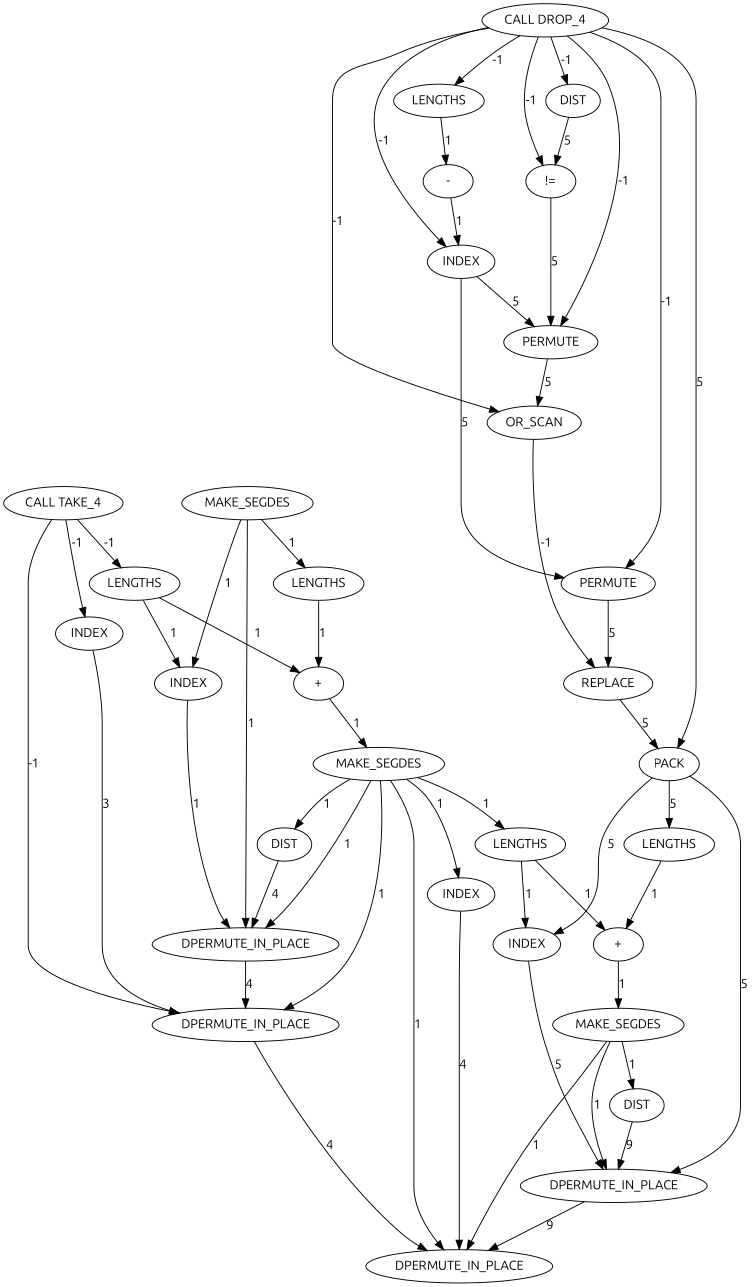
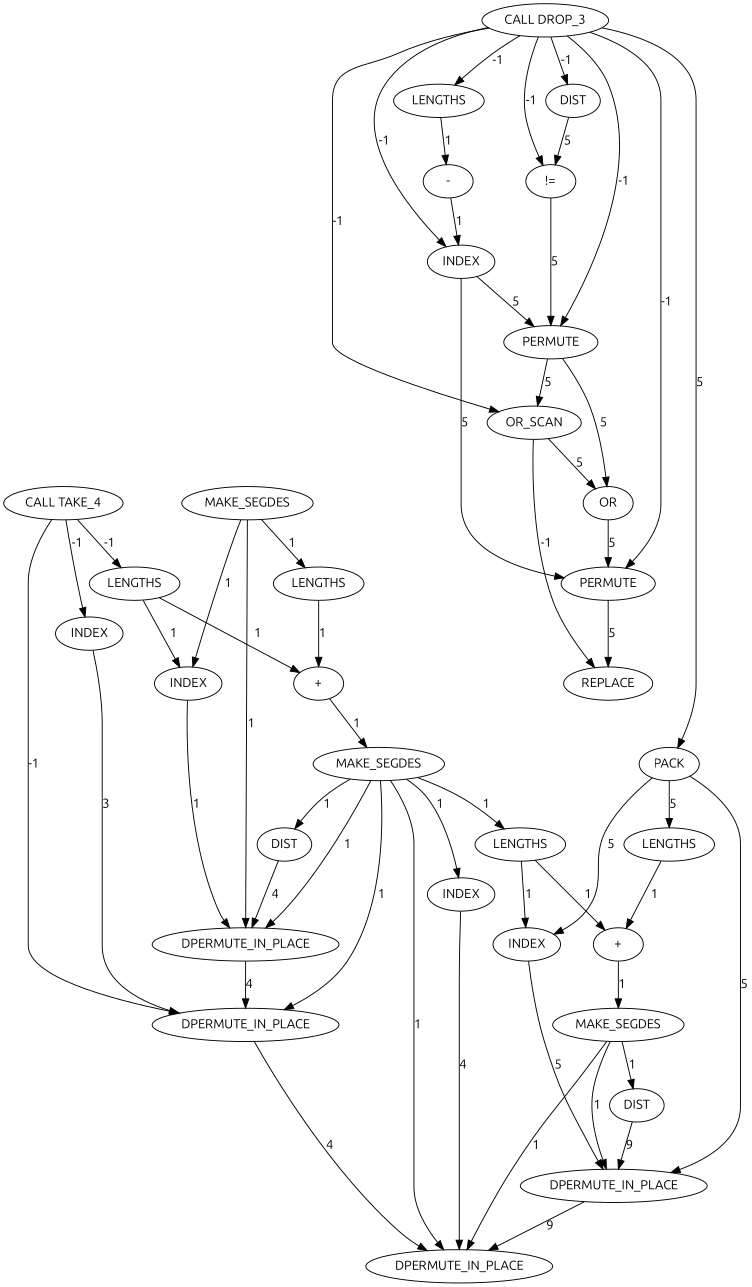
node "CALL DROP_4": label "CALL DROP_4" -> "CALL DROP_3"
node "OR": added
edge "REPLACE" -> "PACK": removed, label "5"
